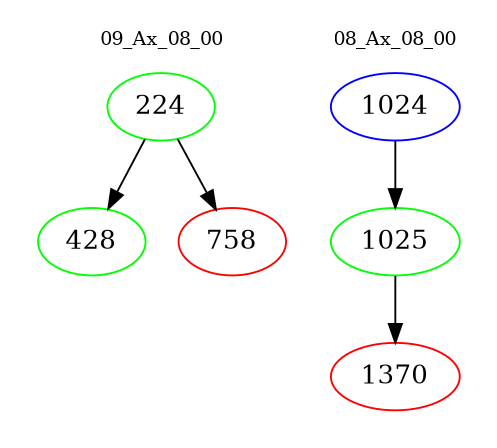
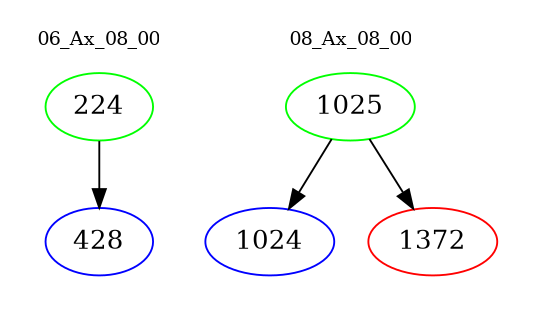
cluster "09_Ax_08_00": label "09_Ax_08_00" -> "06_Ax_08_00"
edge "1024" -> "1025": reversed
node "428": color green -> blue
node "758": removed
node "1370": label "1370" -> "1372"
